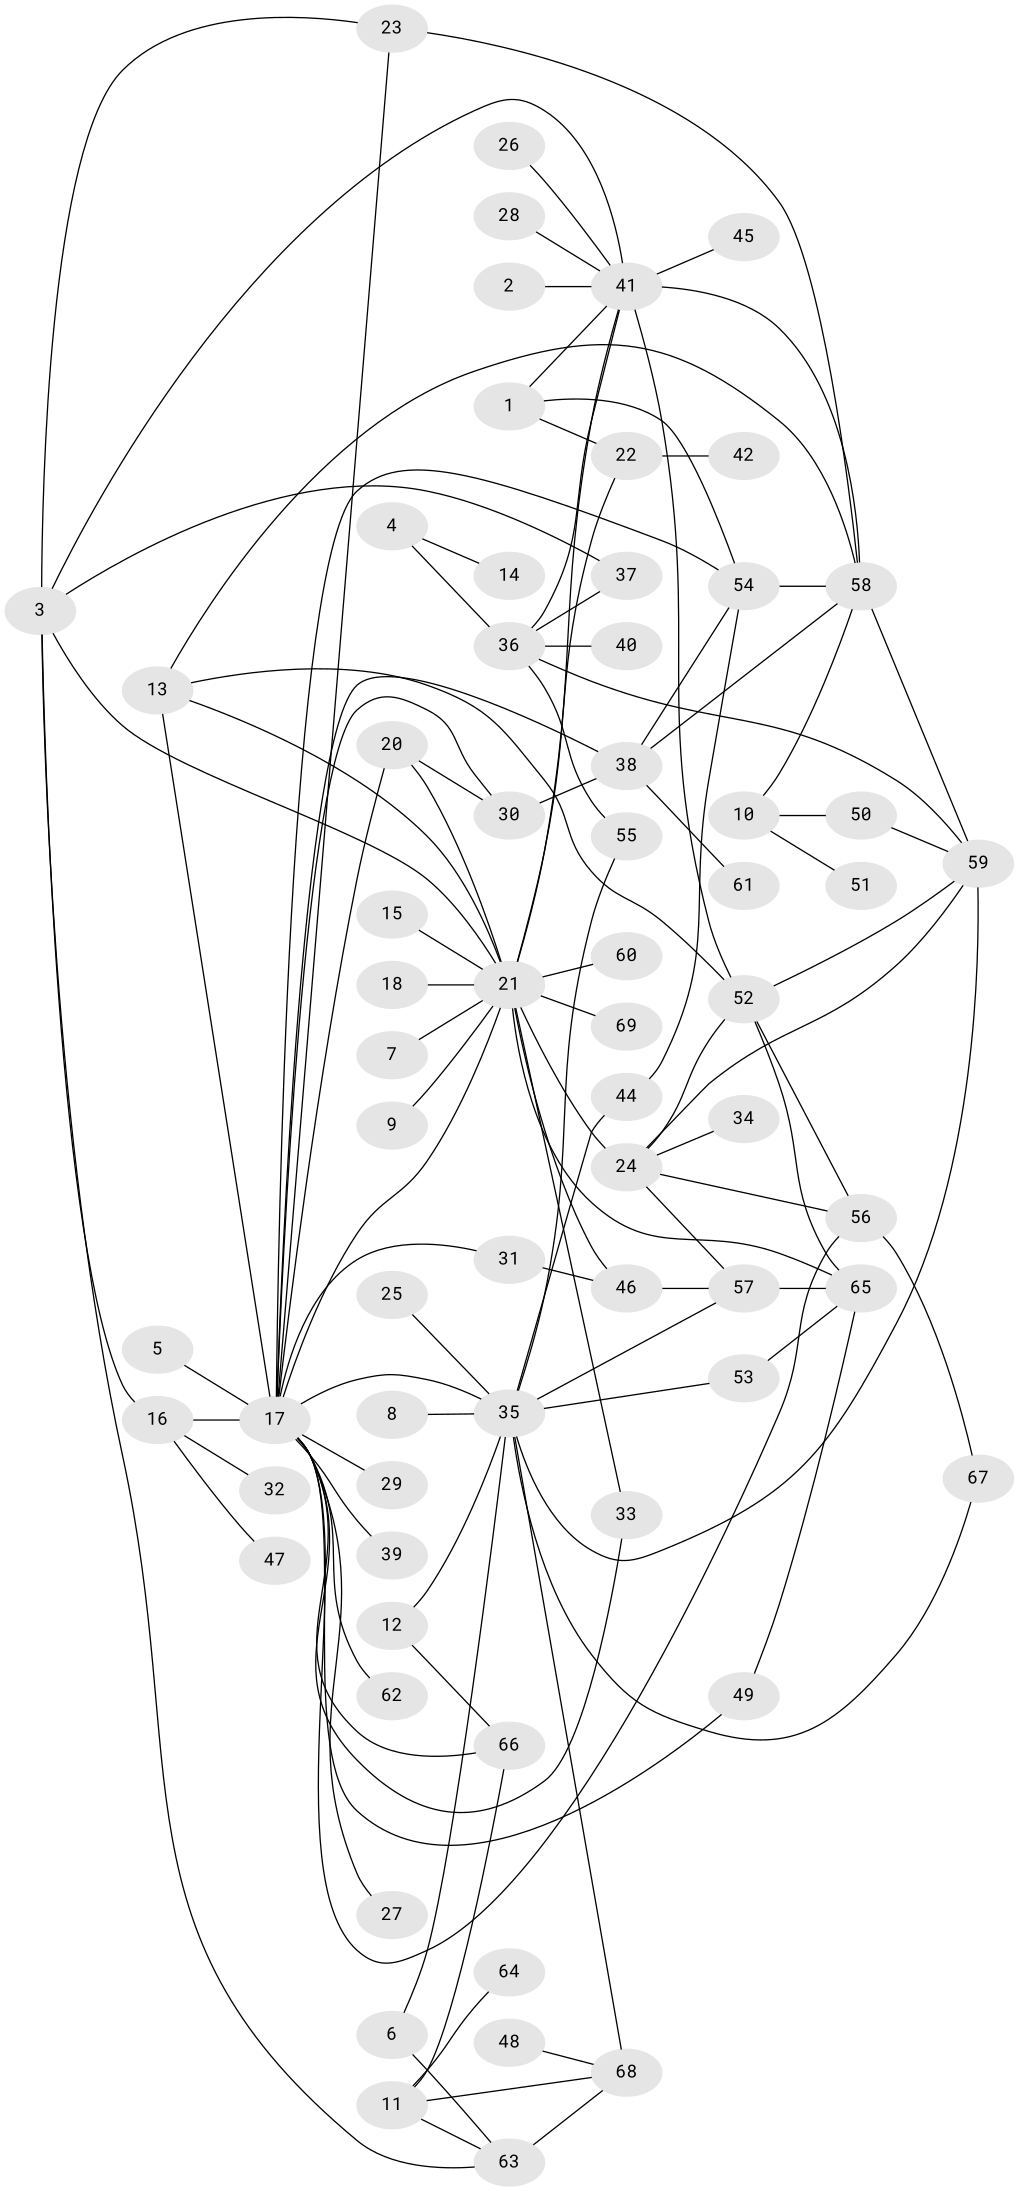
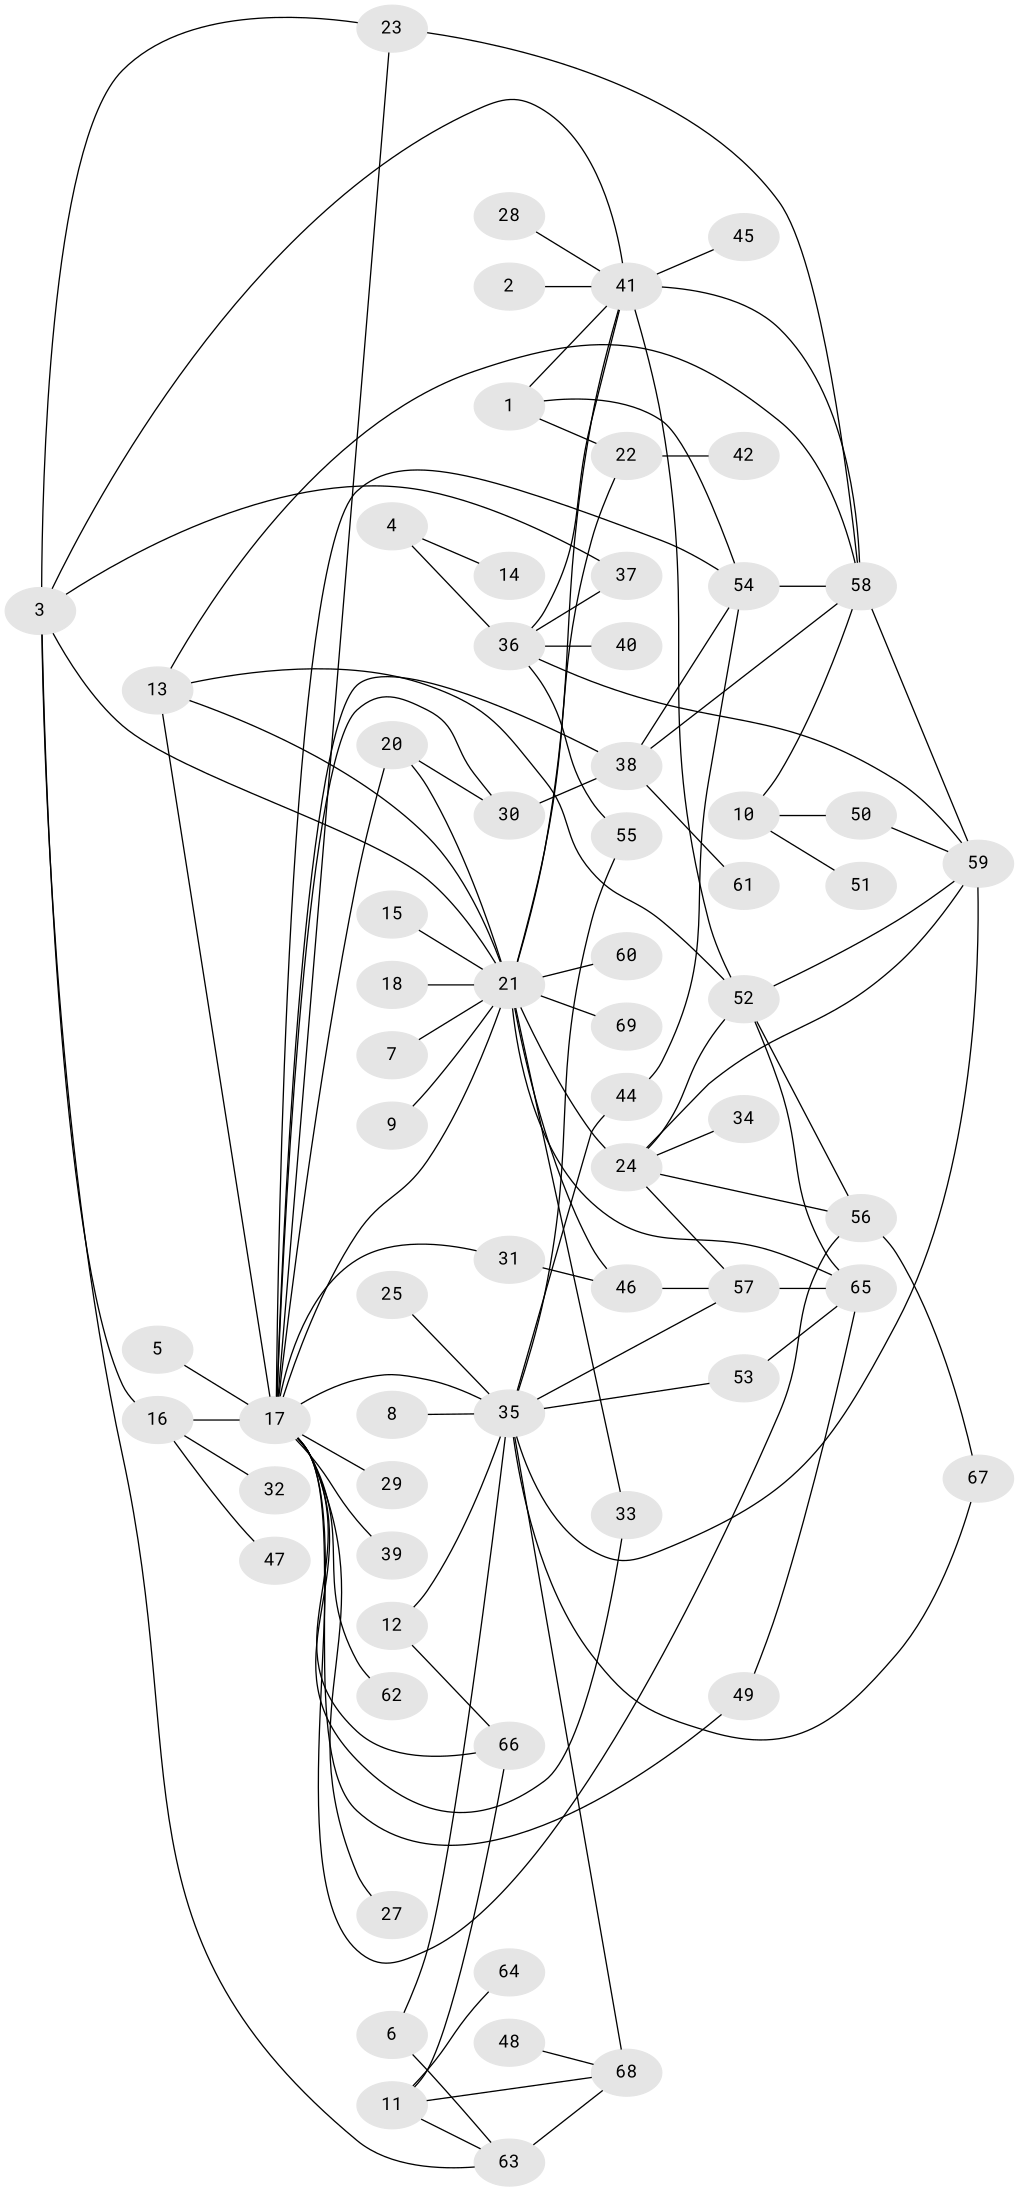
node "26": removed
